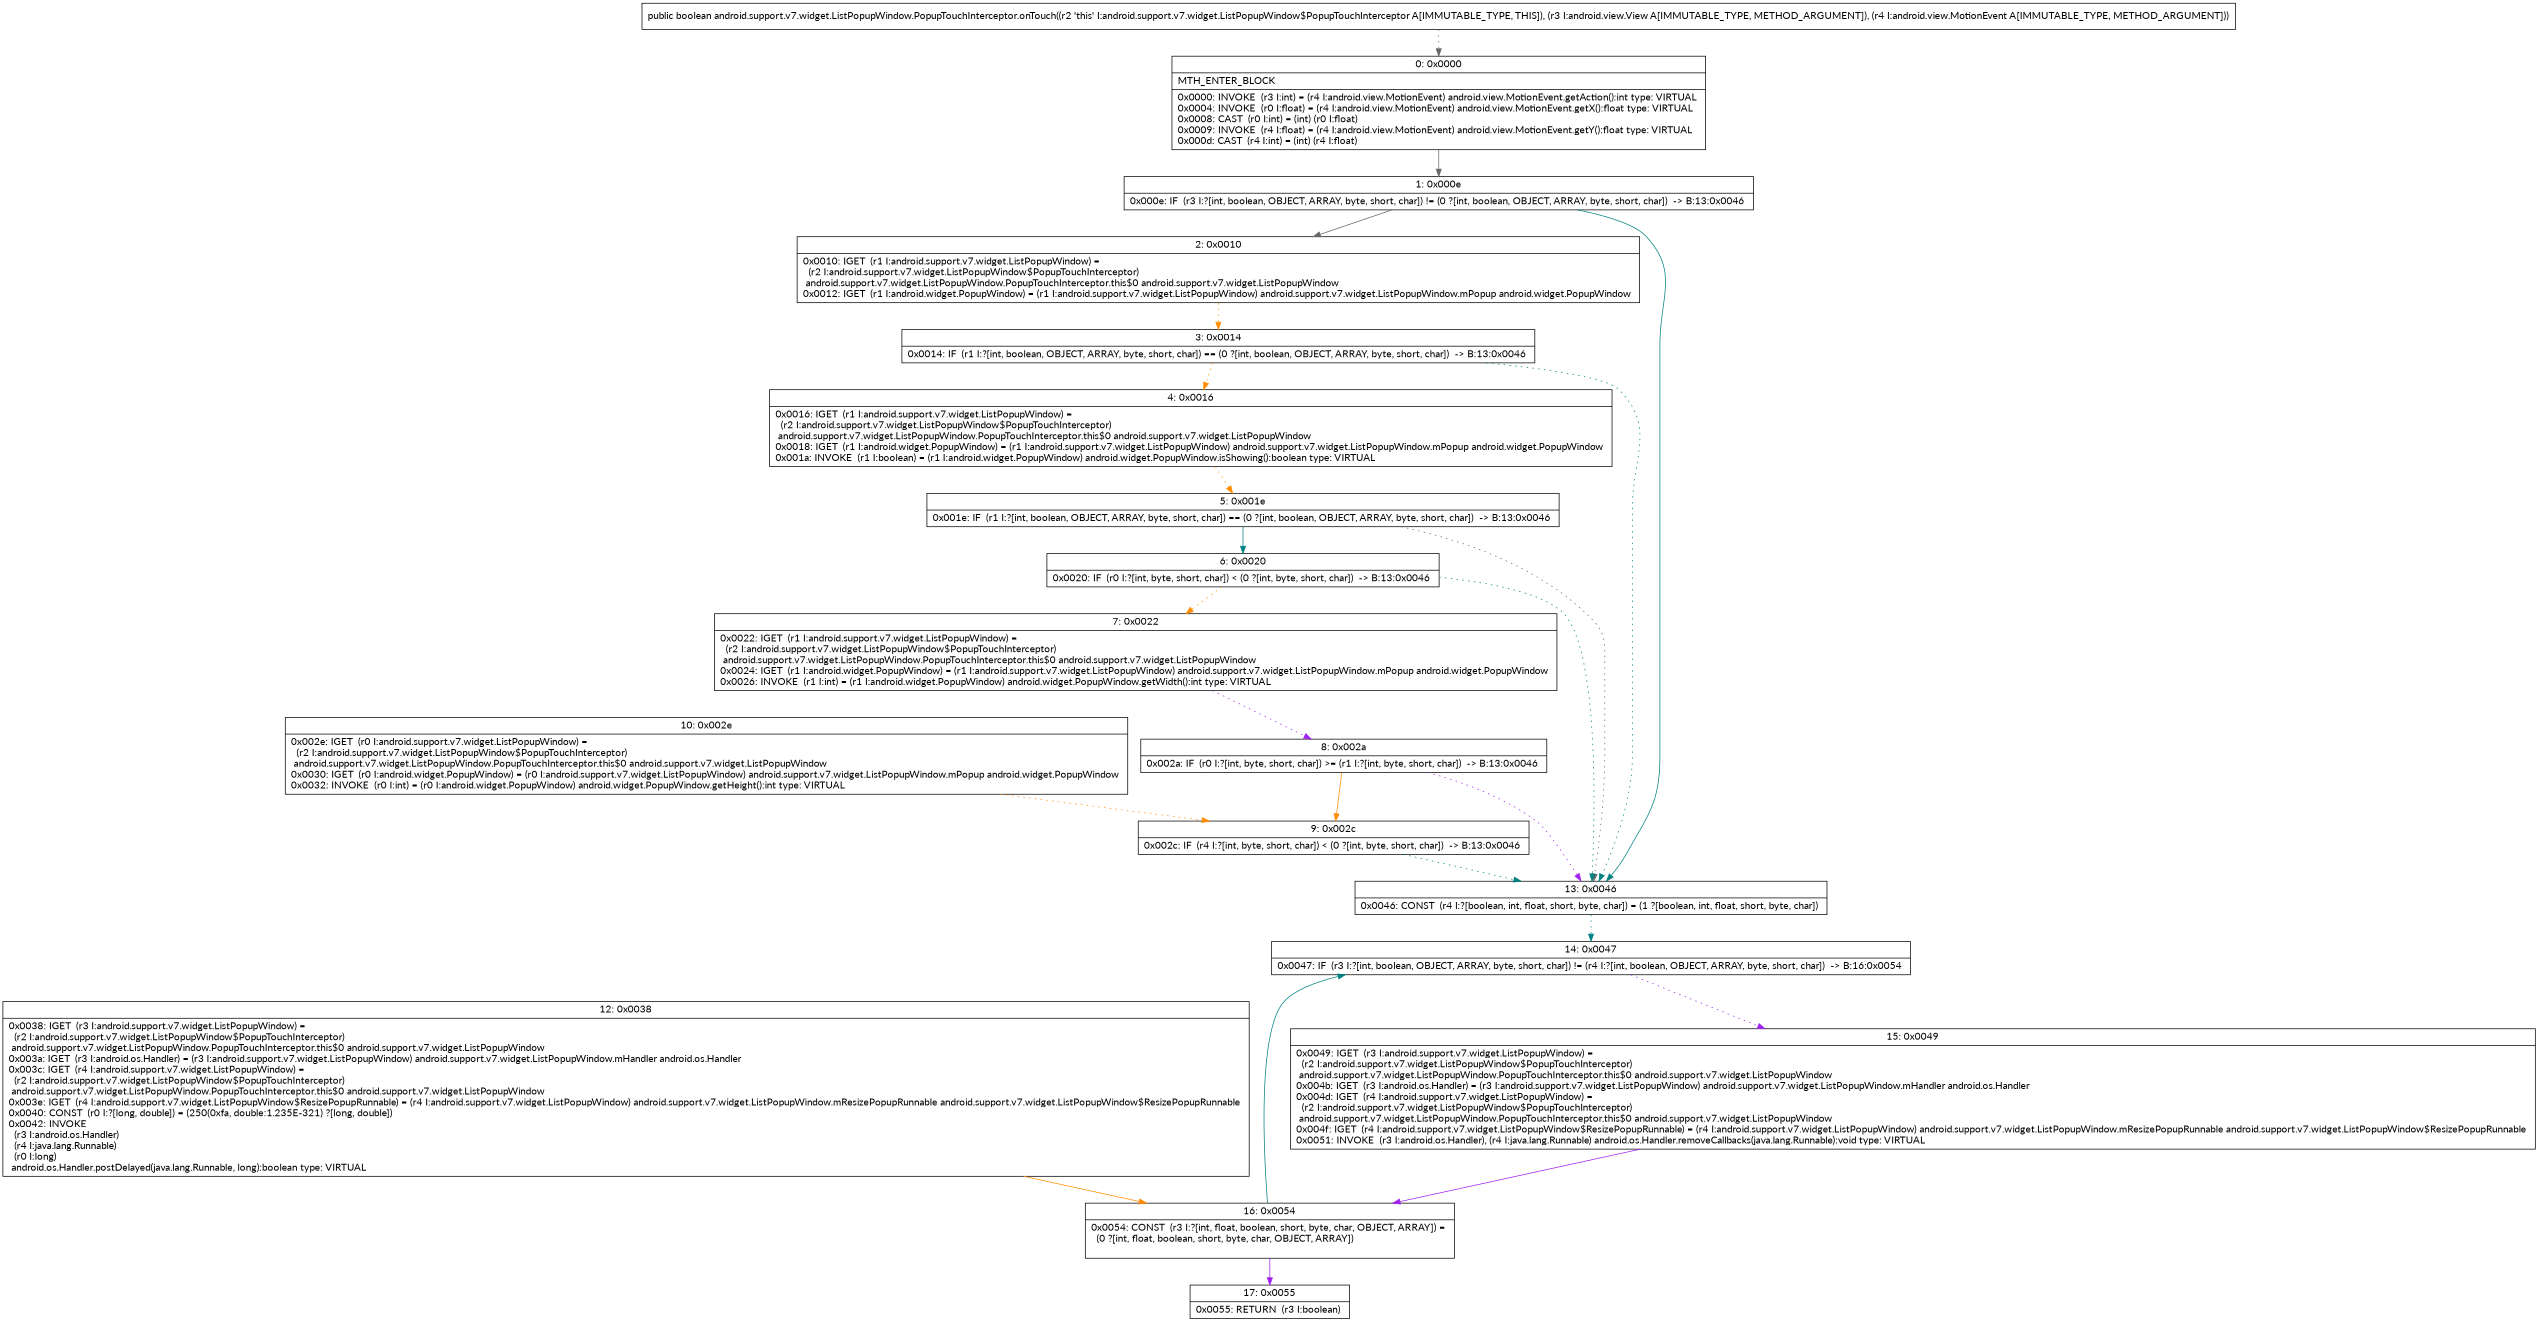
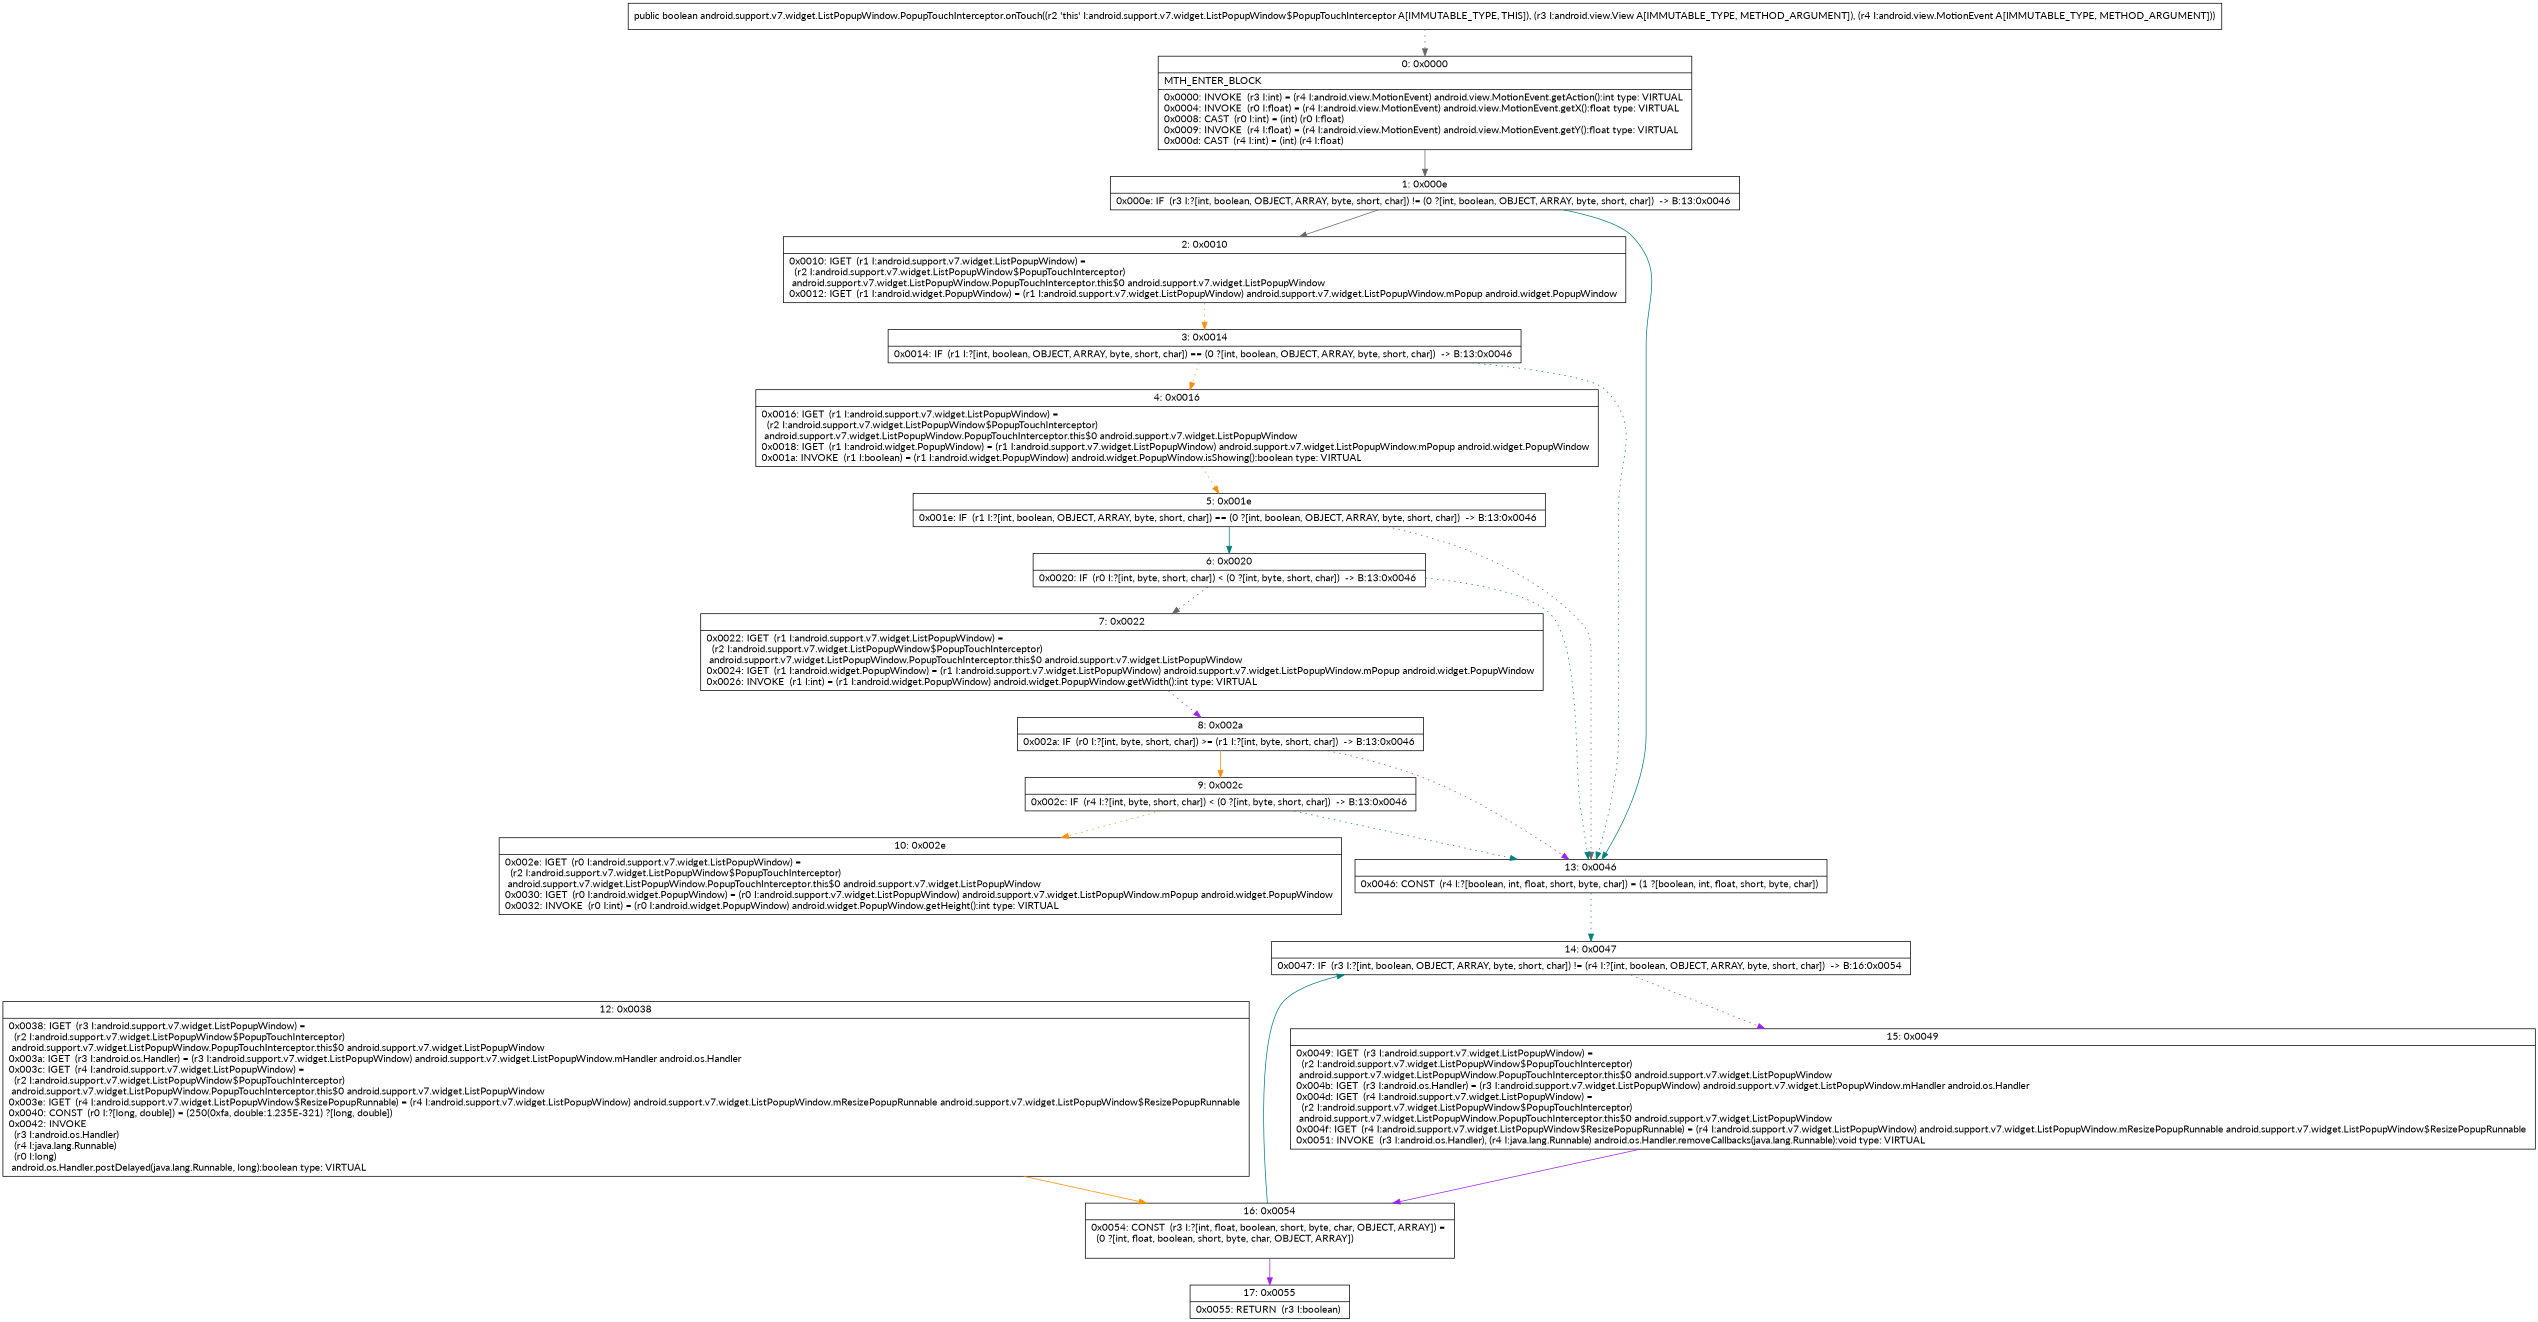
edge "6: 0x0020" -> "7: 0x0022": color darkorange -> gray40
edge "10: 0x002e" -> "9: 0x002c": reversed
